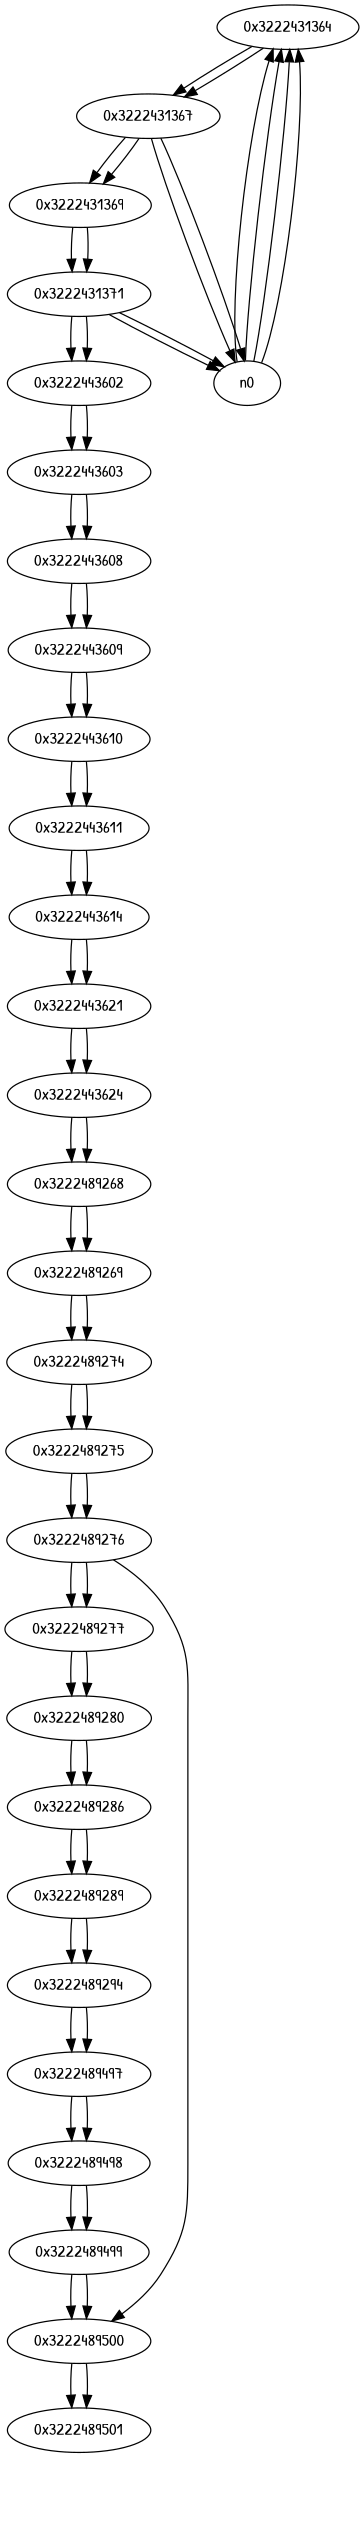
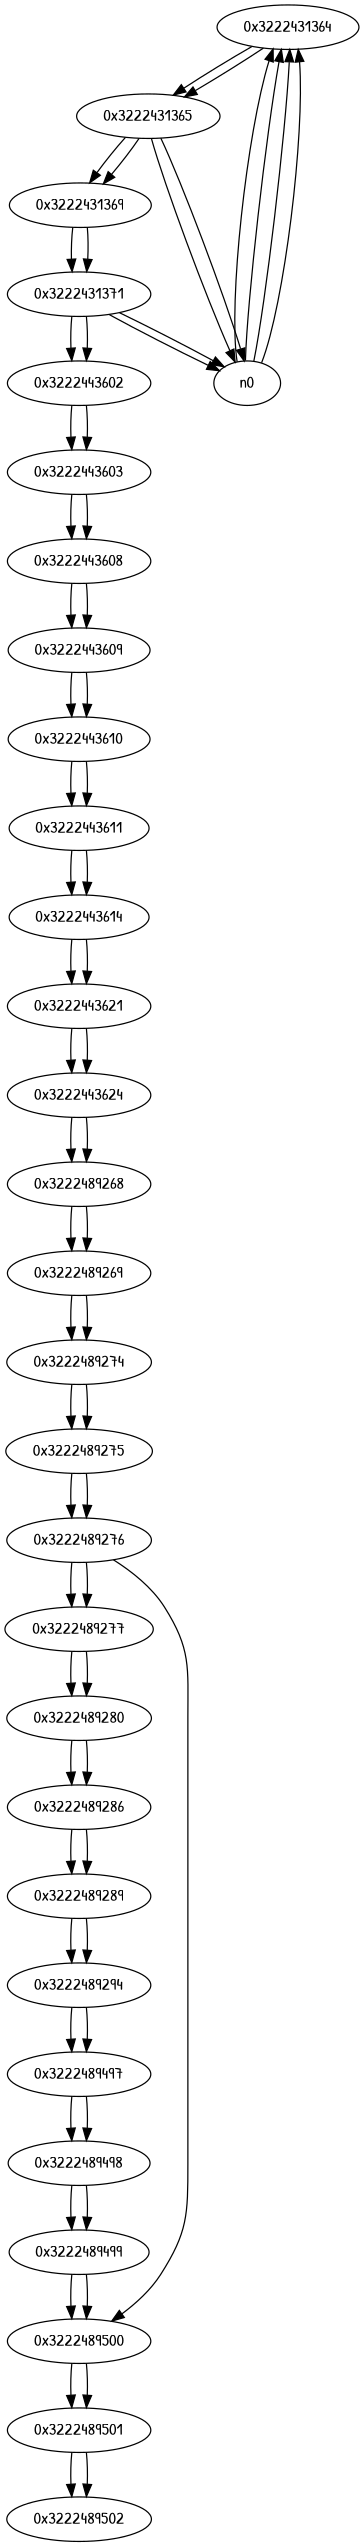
node "0x3222431367": label "0x3222431367" -> "0x3222431365"
node "0x3222489502": added
